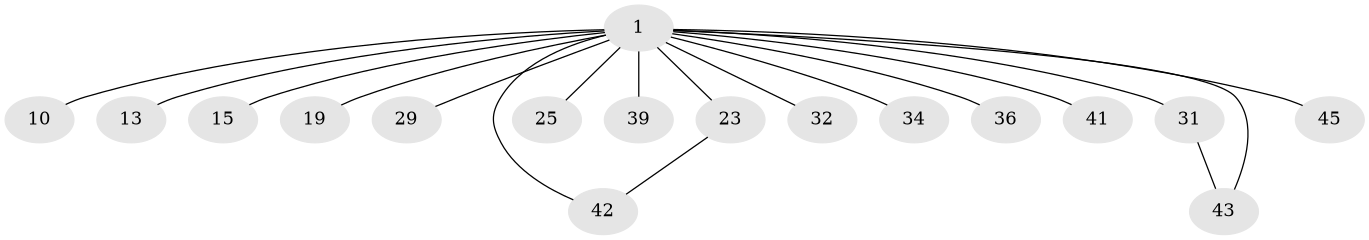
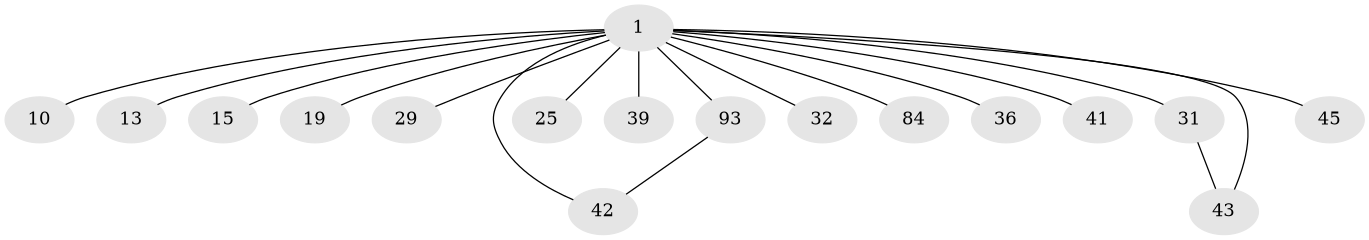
node "23": label "23" -> "93"
node "34": label "34" -> "84"
